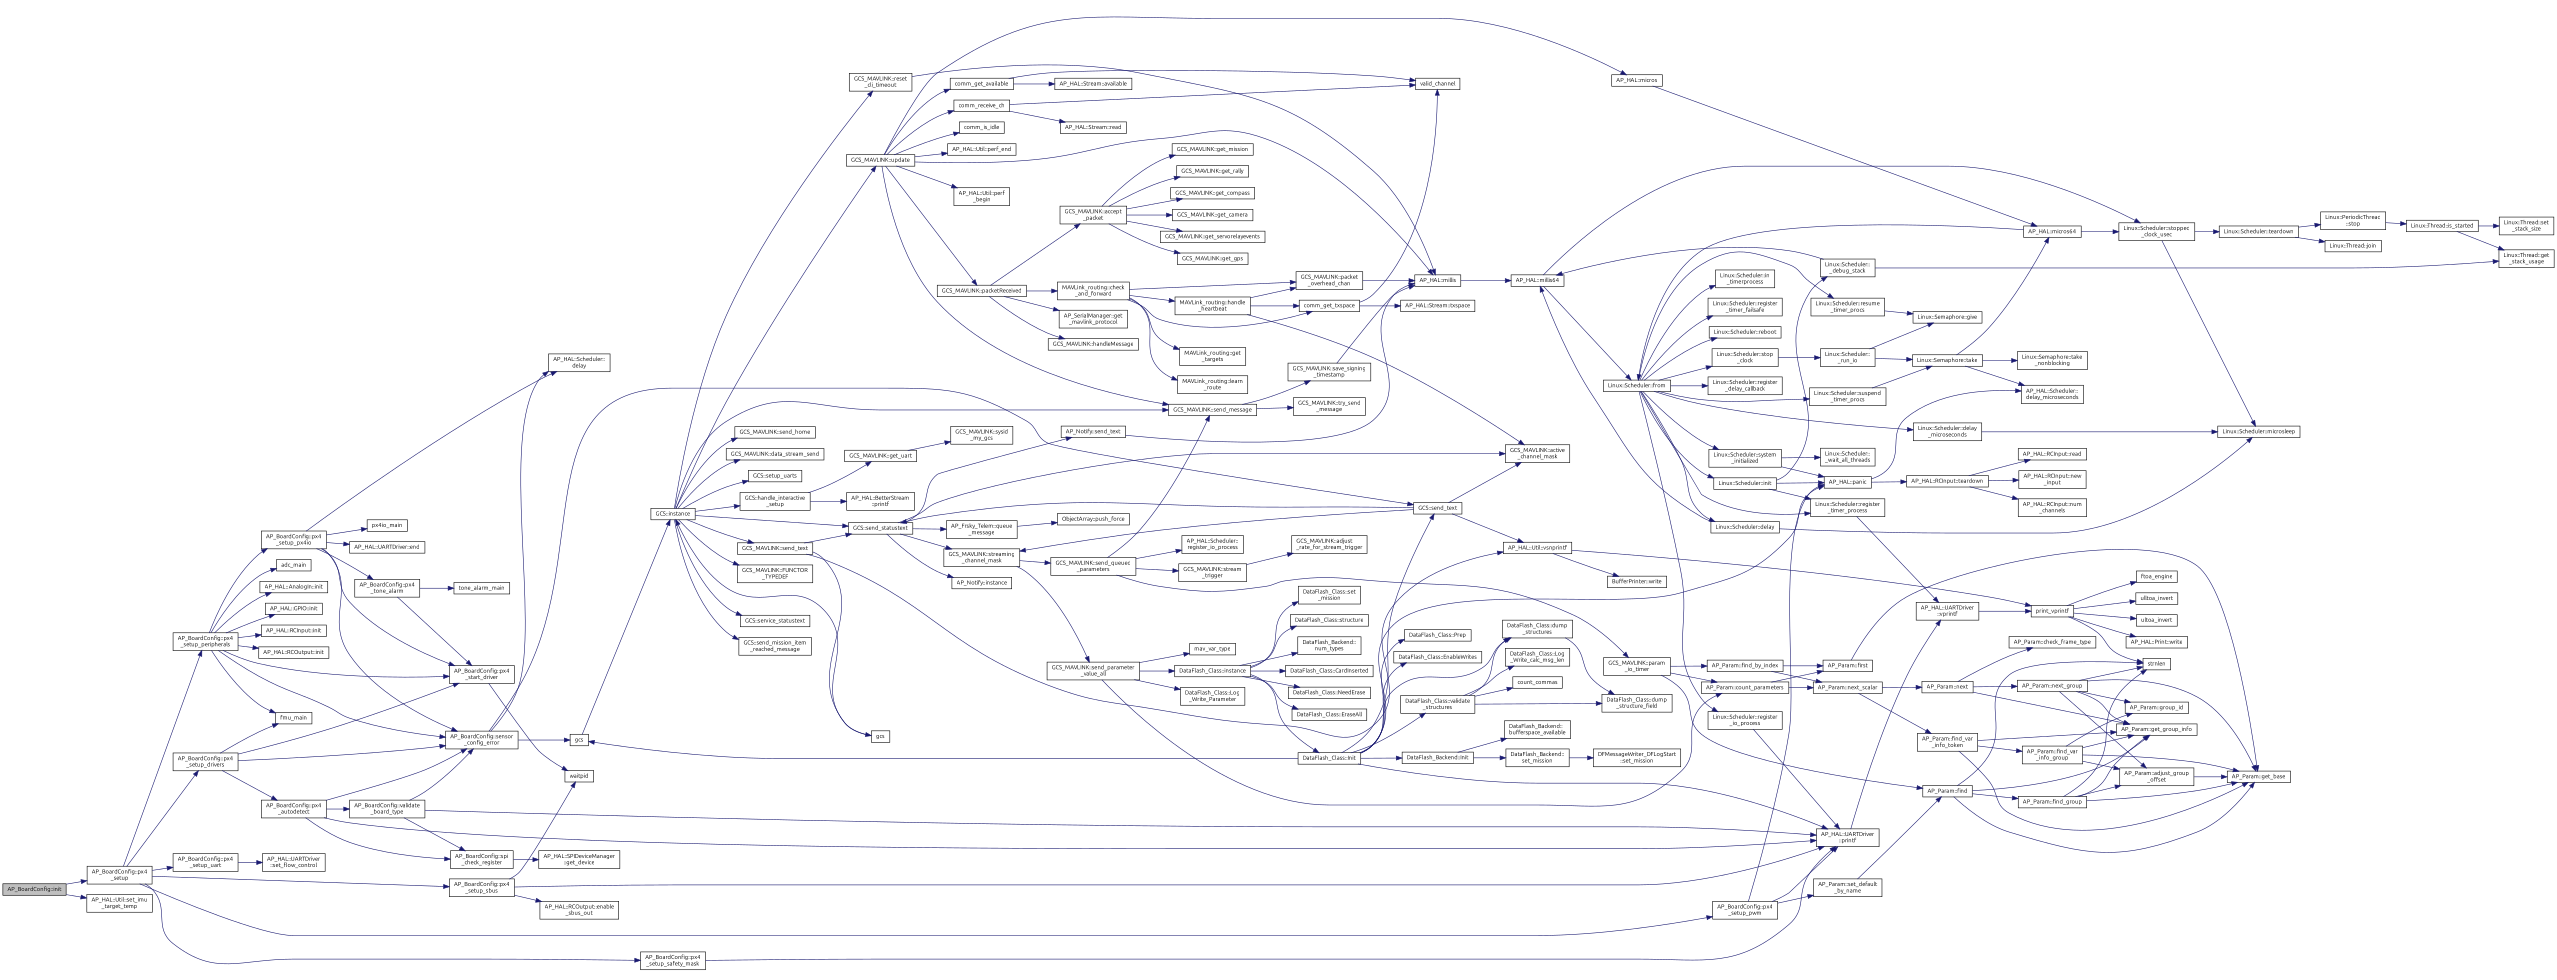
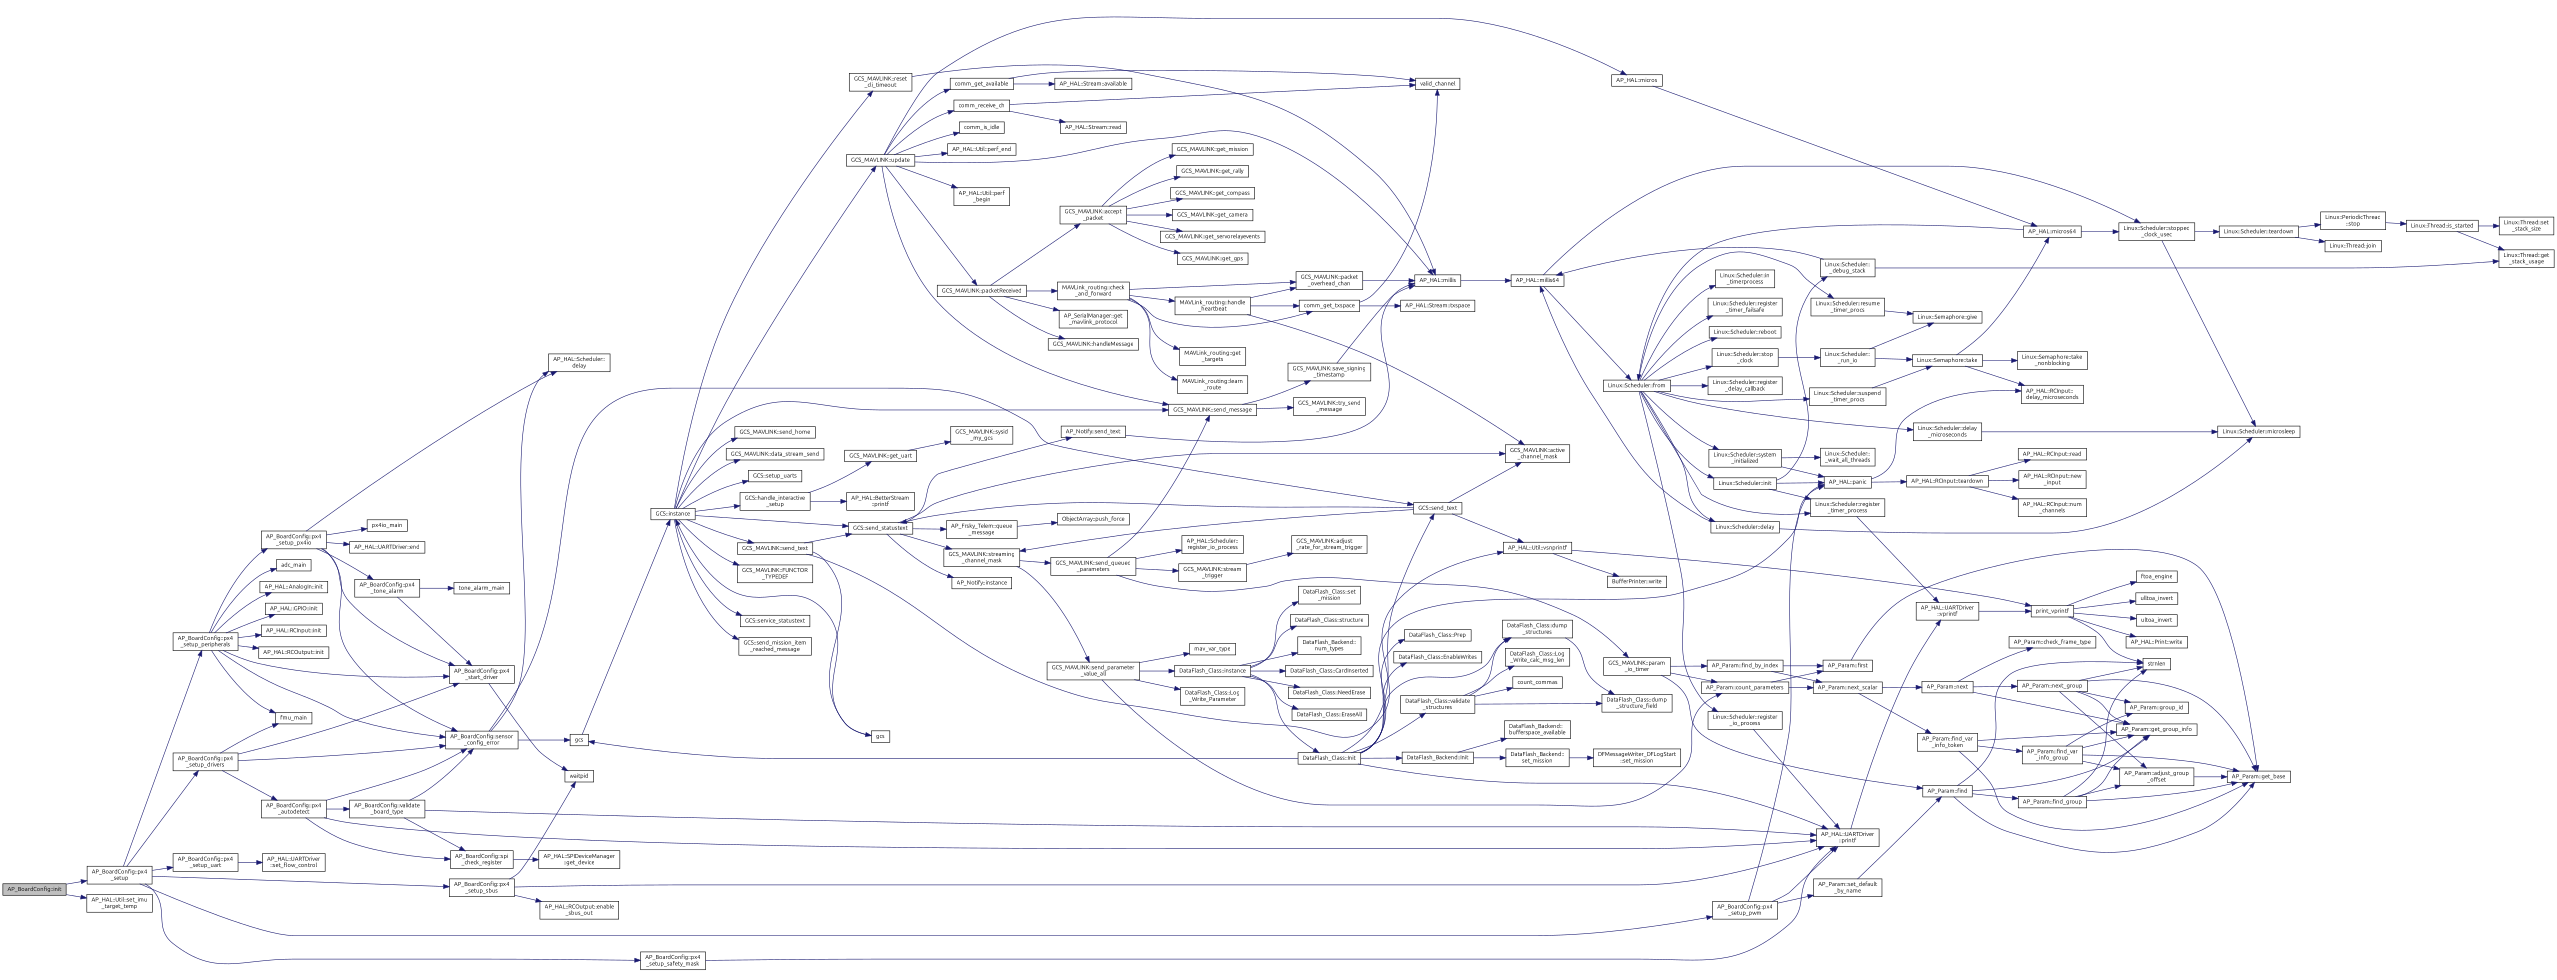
node "AP_HAL::Scheduler:: delay_microseconds": label "AP_HAL::Scheduler:: delay_microseconds" -> "AP_HAL::RCInput:: delay_microseconds"
